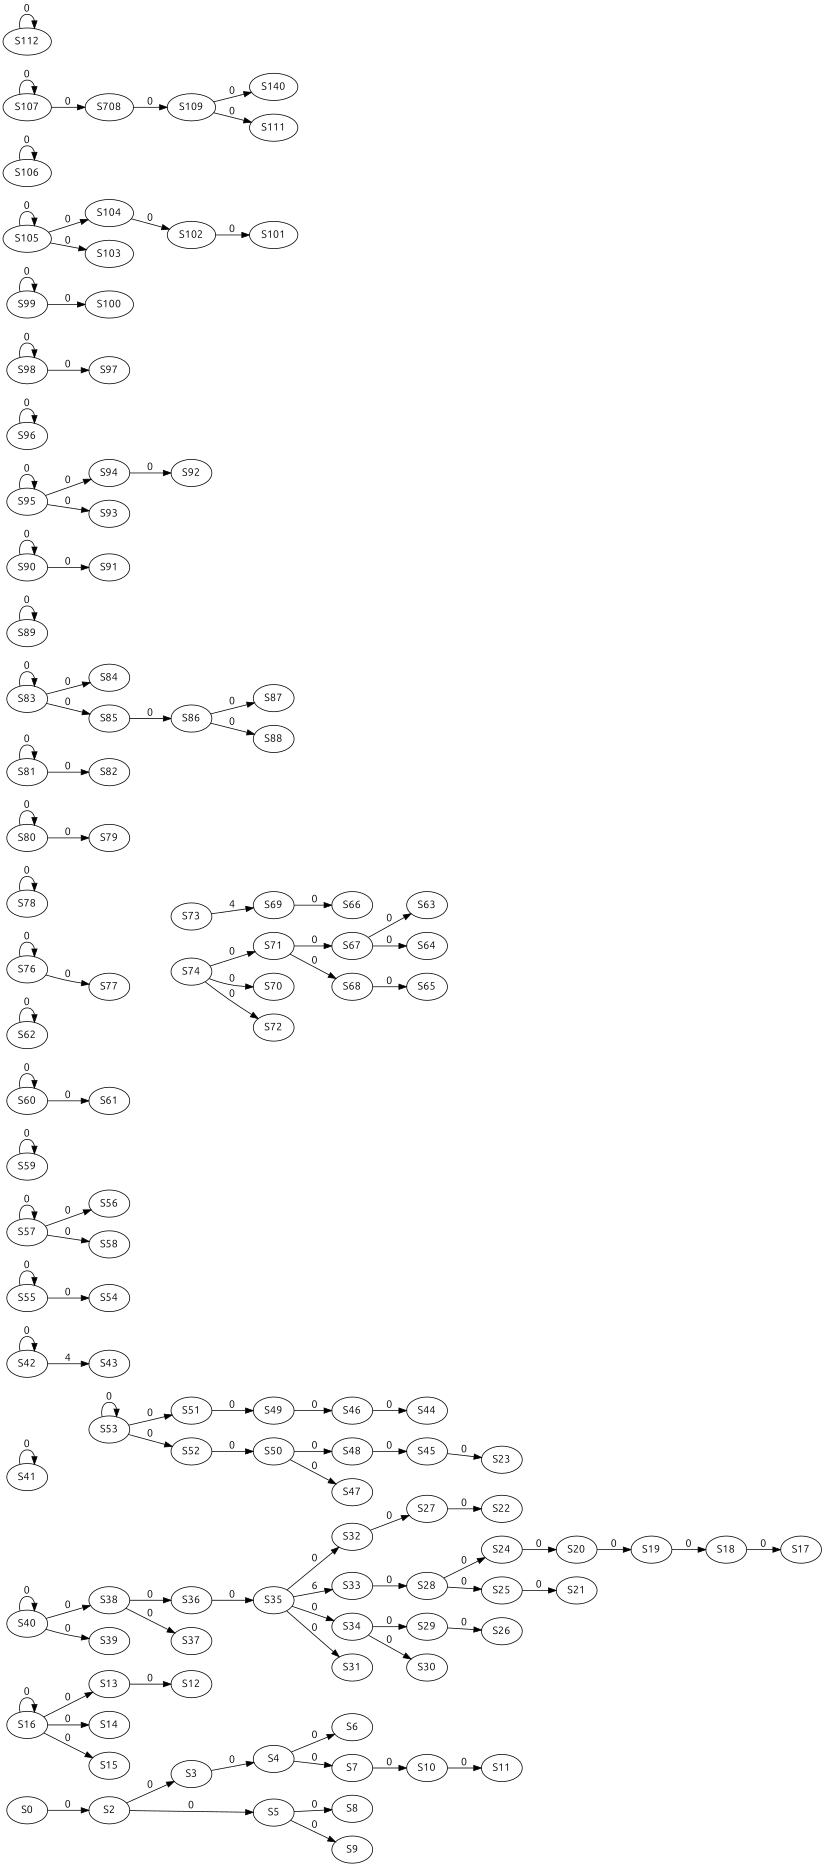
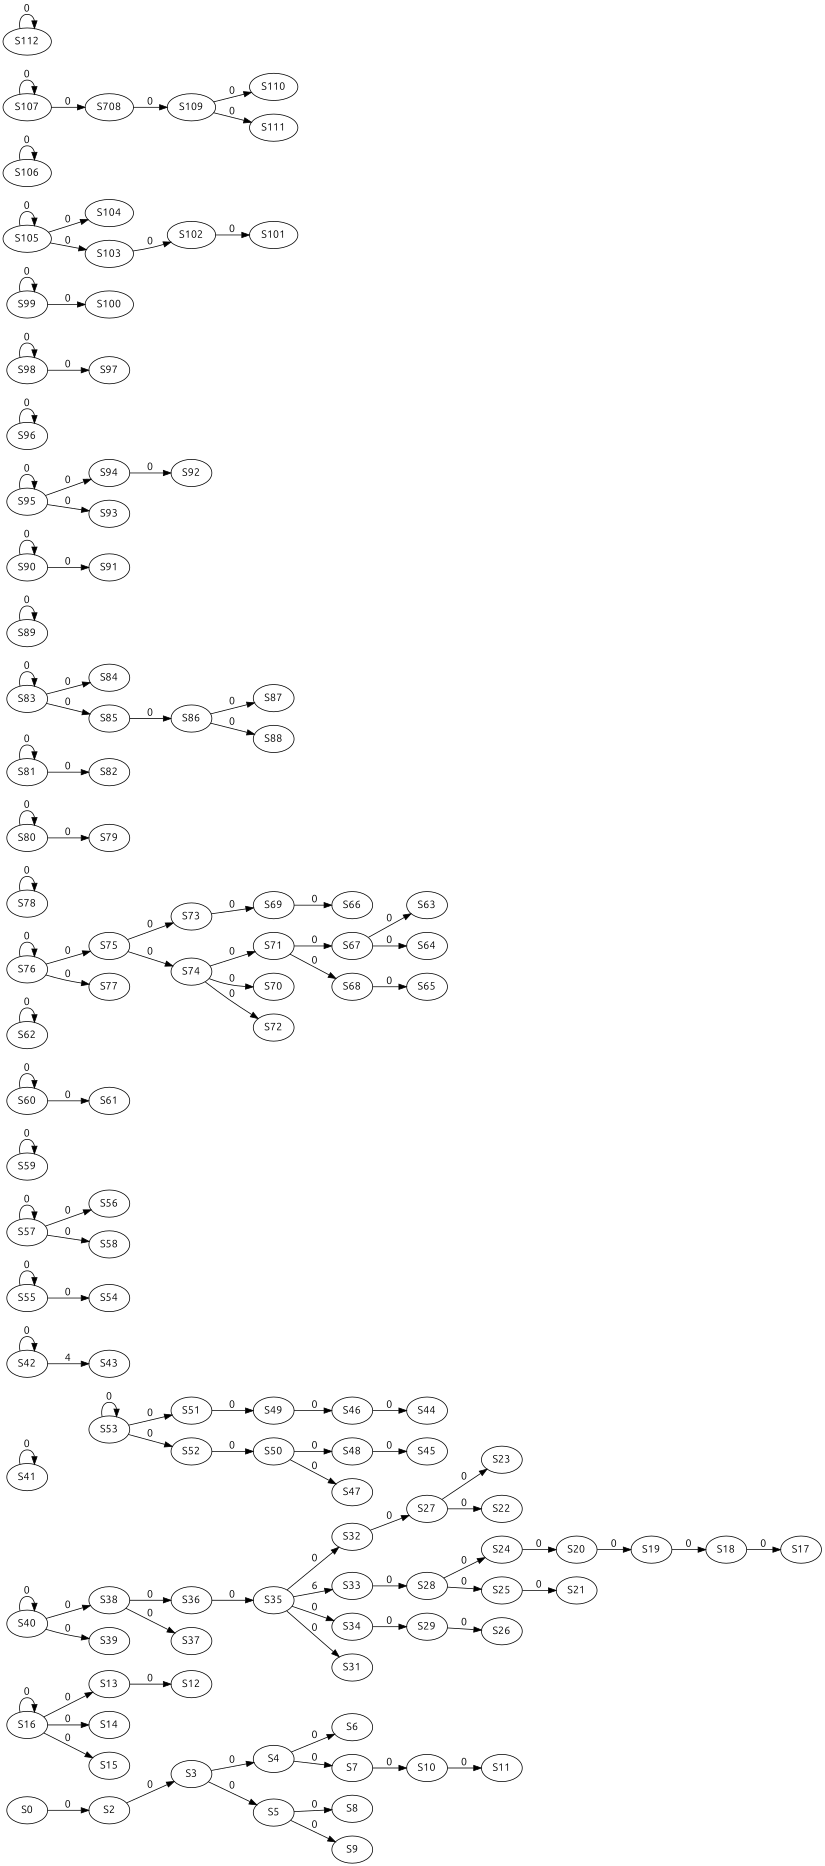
node "S140": label "S140" -> "S110"
edge "S104" -> "S102": now "S103" -> "S102"
edge "S73" -> "S69": label "4" -> "0"
node "S75": added
edge "S45" -> "S23": now "S27" -> "S23"
node "S30": removed
edge "S2" -> "S5": now "S3" -> "S5"
